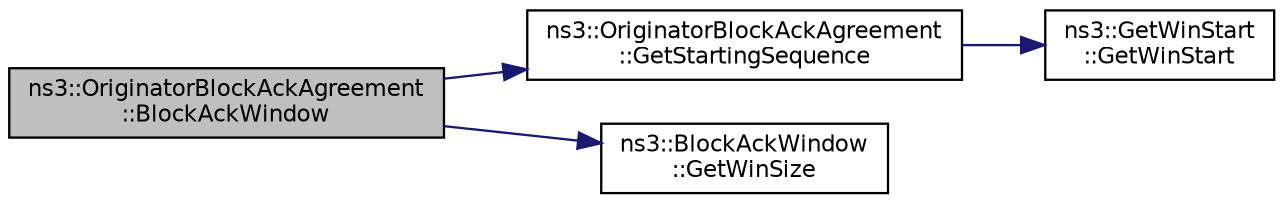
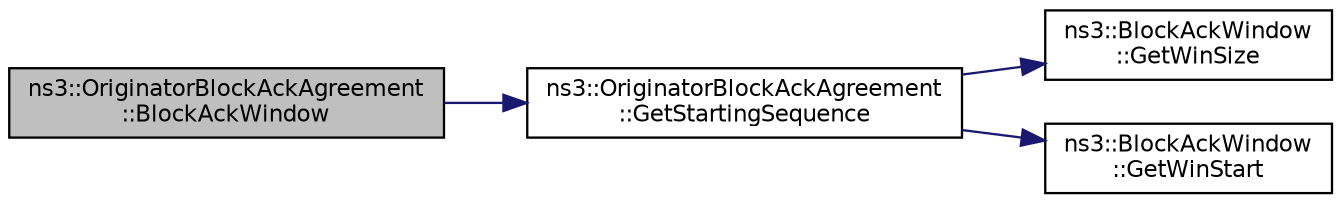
node "ns3::GetWinStart ::GetWinStart": label "ns3::GetWinStart ::GetWinStart" -> "ns3::BlockAckWindow ::GetWinStart"
edge "ns3::OriginatorBlockAckAgreement ::BlockAckWindow" -> "ns3::BlockAckWindow ::GetWinSize": now "ns3::OriginatorBlockAckAgreement ::GetStartingSequence" -> "ns3::BlockAckWindow ::GetWinSize"
